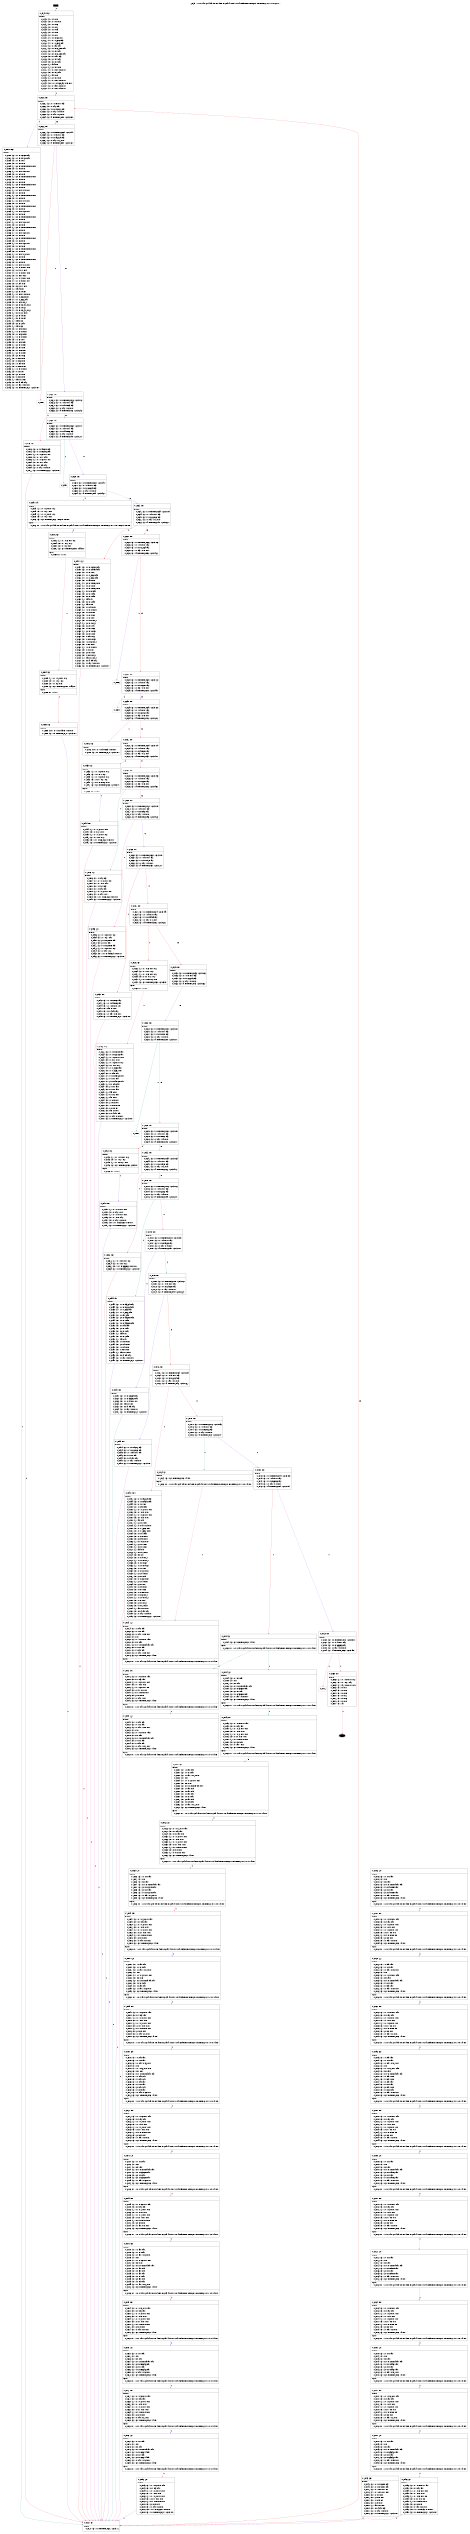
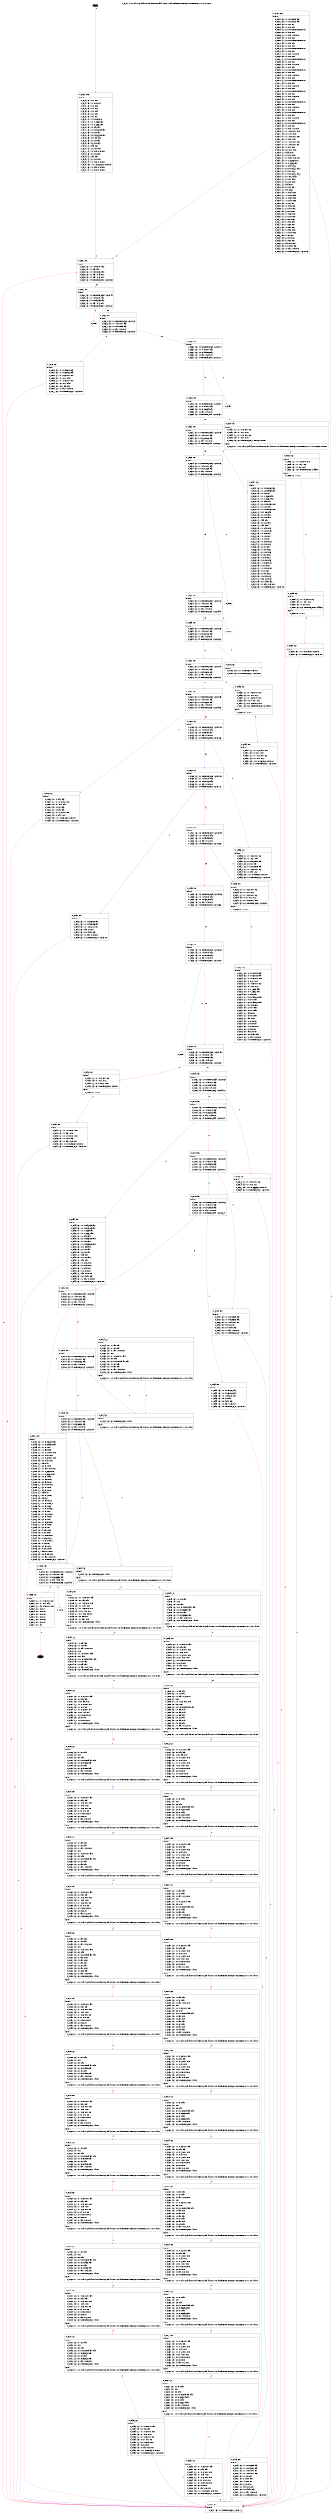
edge "0x401504 [32]" -> "0x40181f [336]": reversed
edge "0x401b49 [5]" -> "0x401b4e [44]": reversed
node "0x401bcb [42]": added
